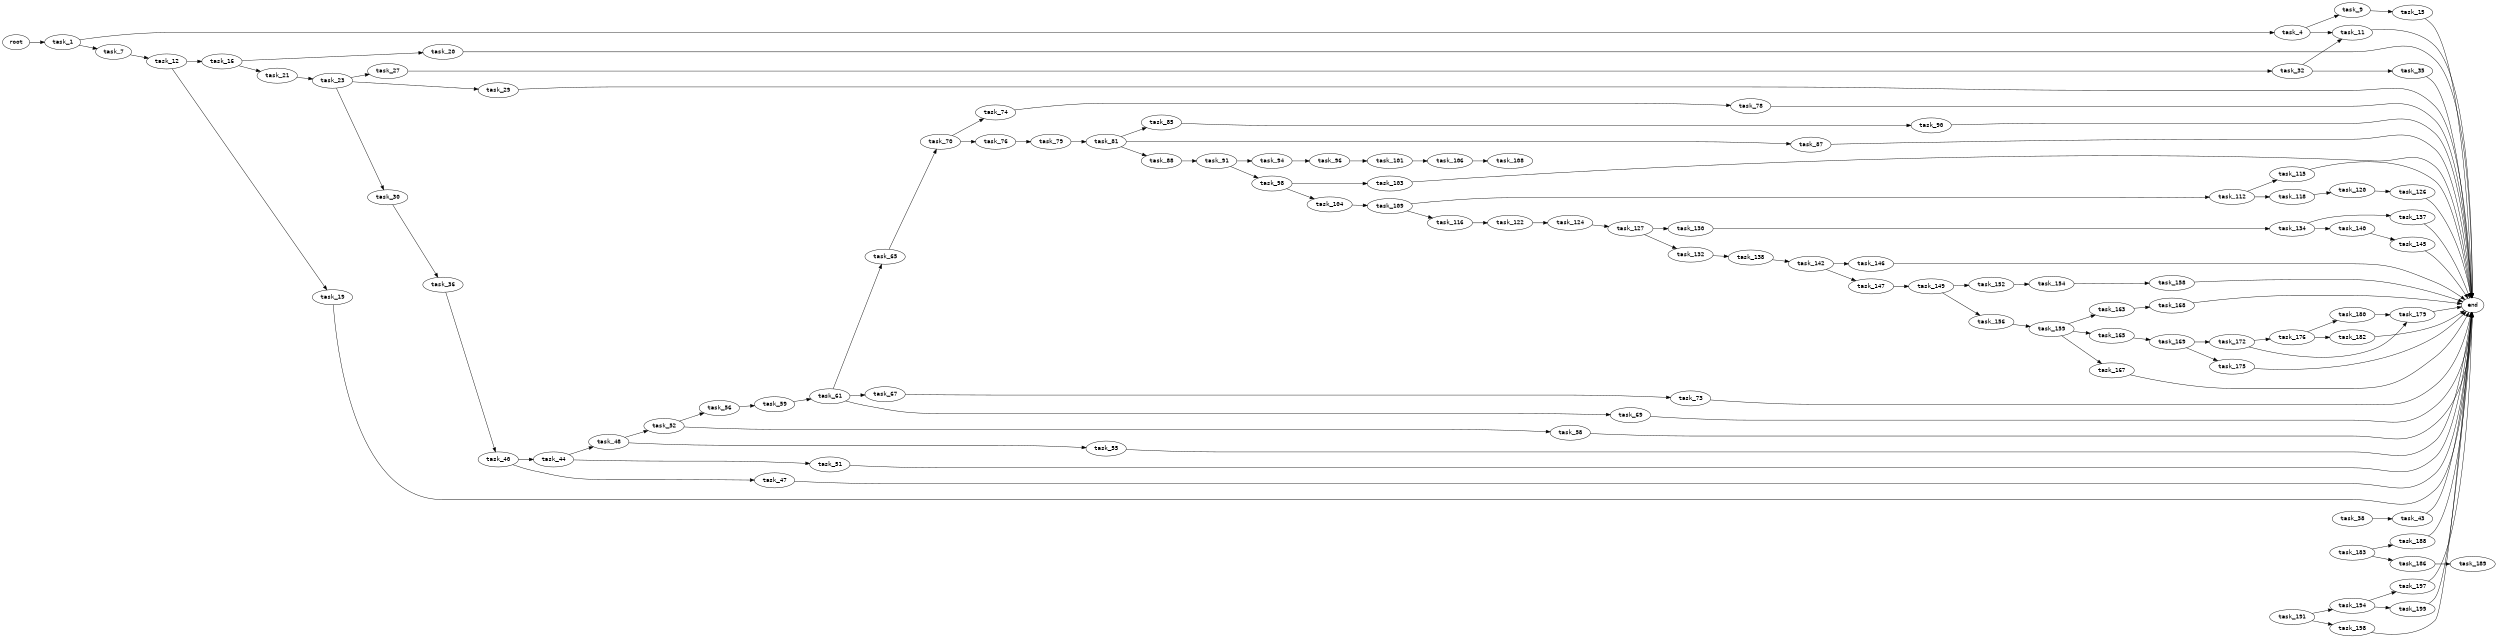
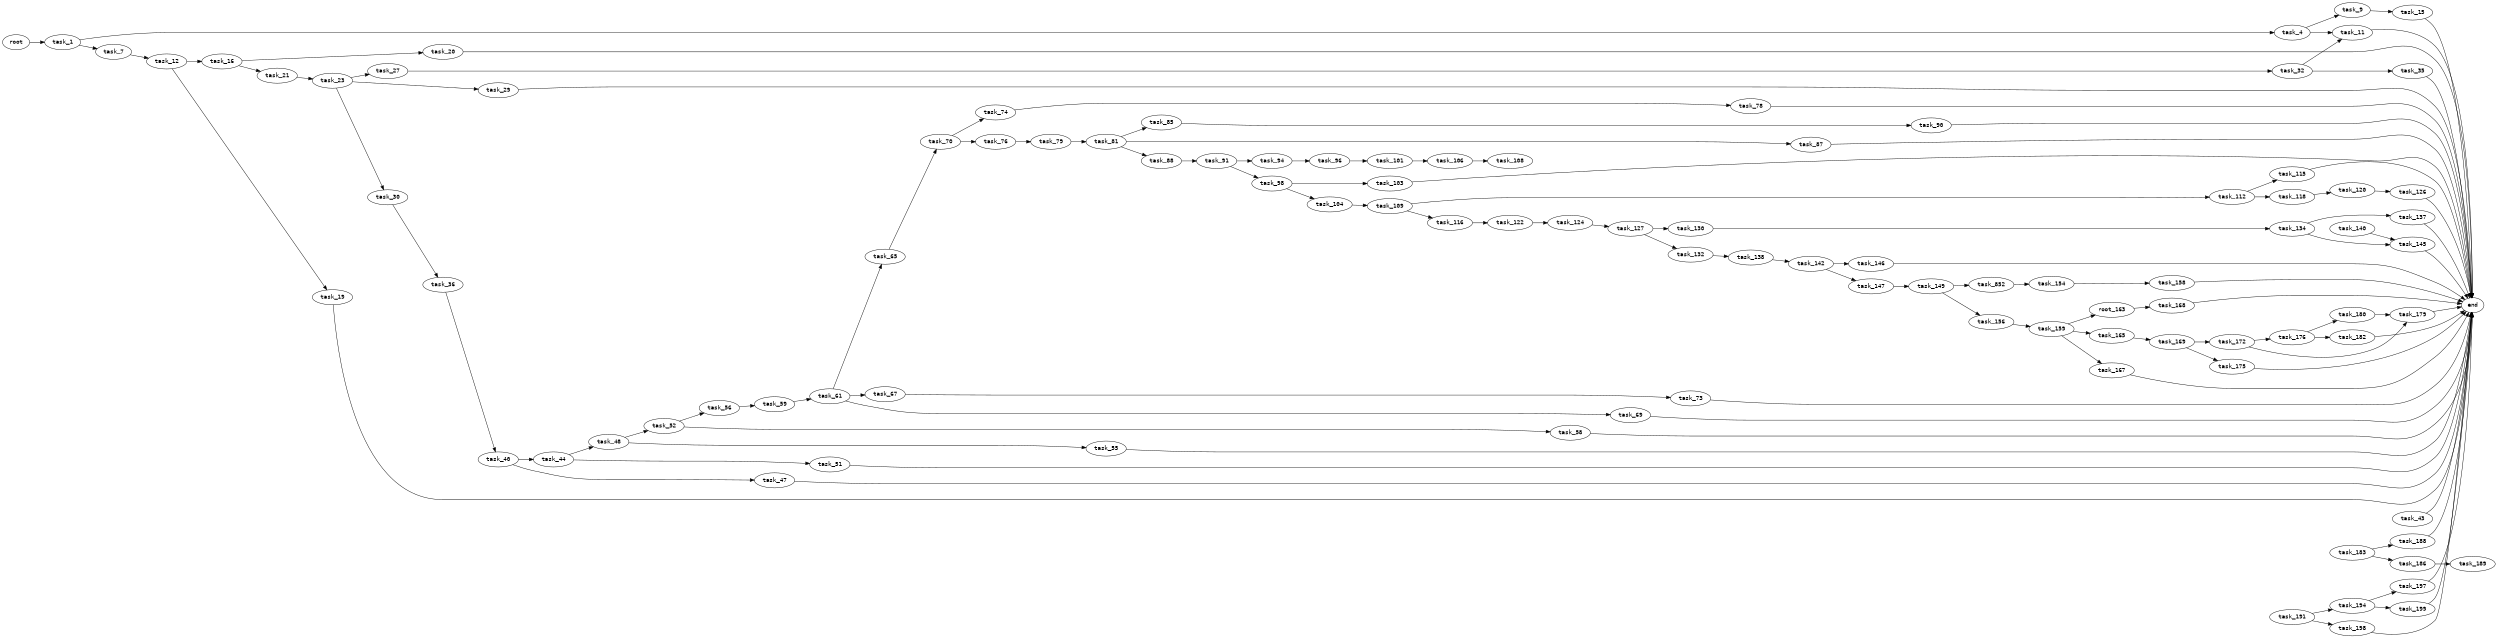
edge "task_134" -> "task_140": now "task_134" -> "task_145"
node "task_152": label "task_152" -> "task_852"
node "task_163": label "task_163" -> "root_163"
node "task_38": removed
